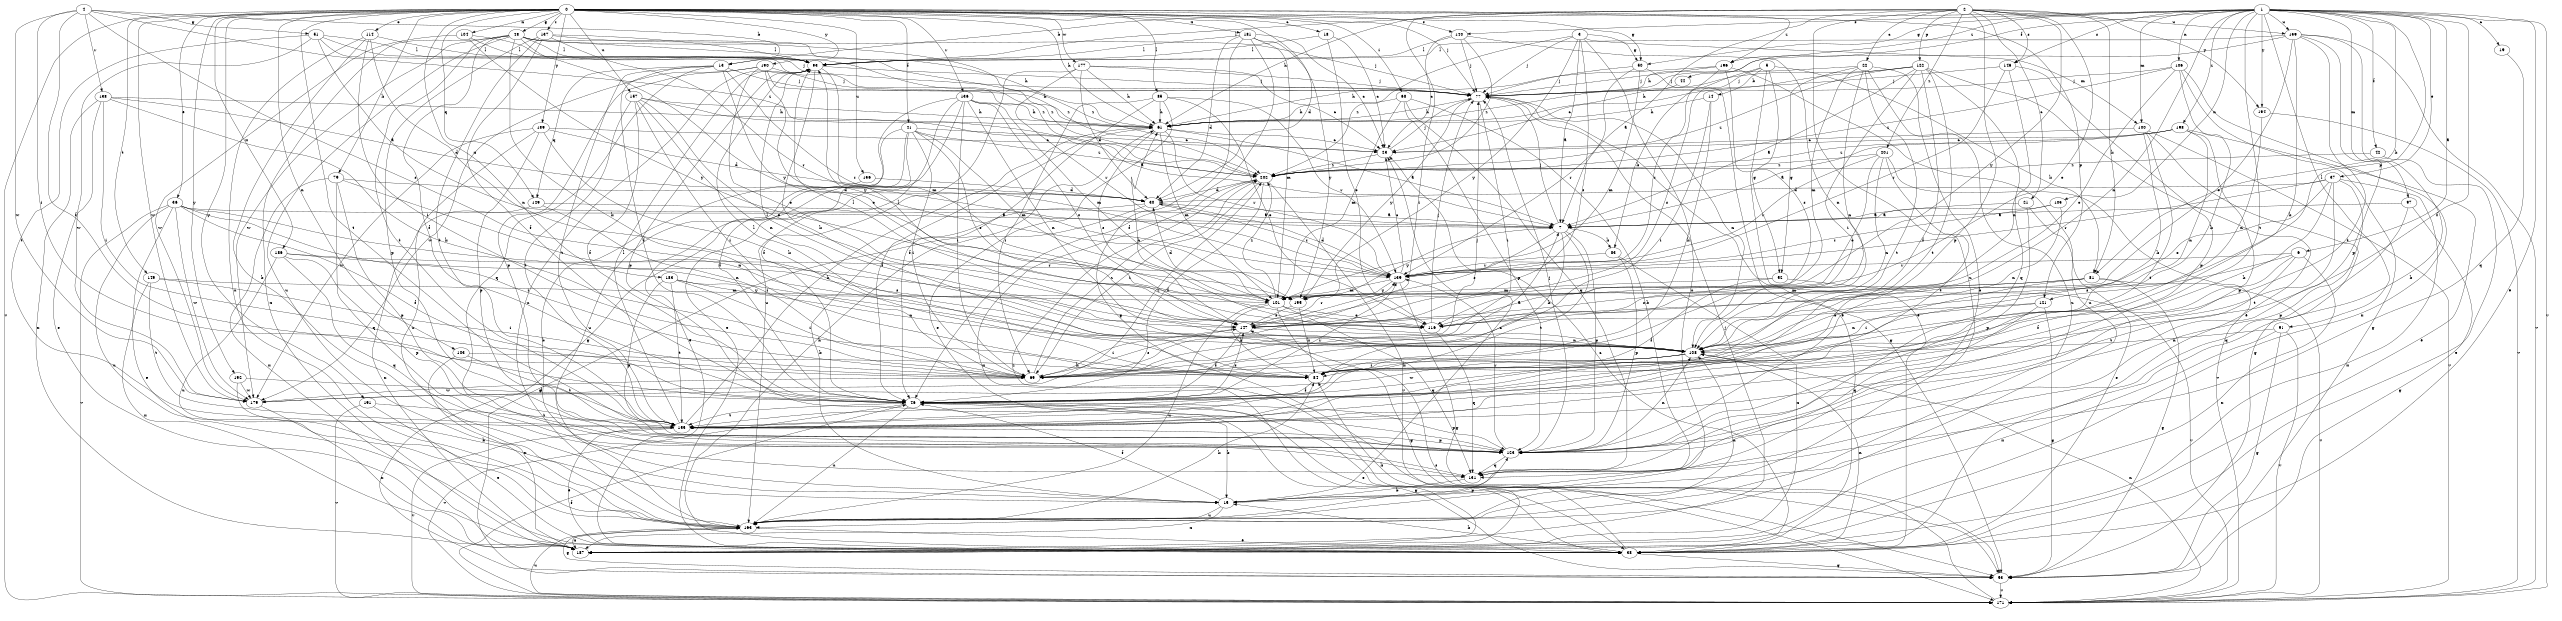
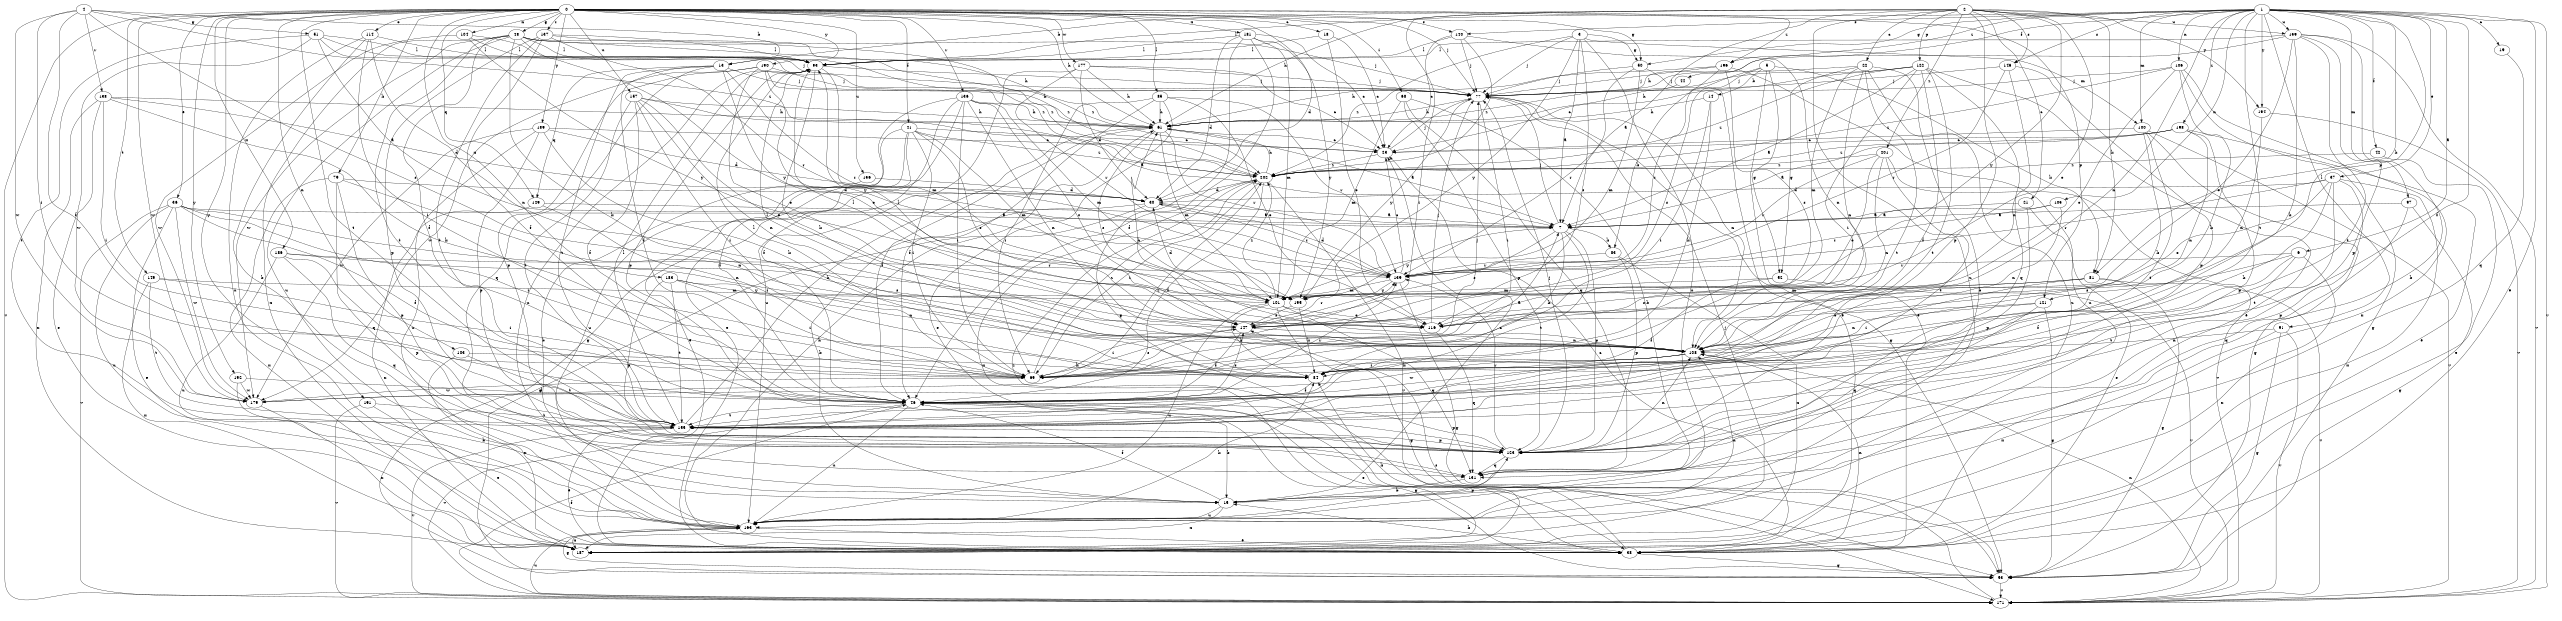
edge "68" -> "61": now "202" -> "61"
